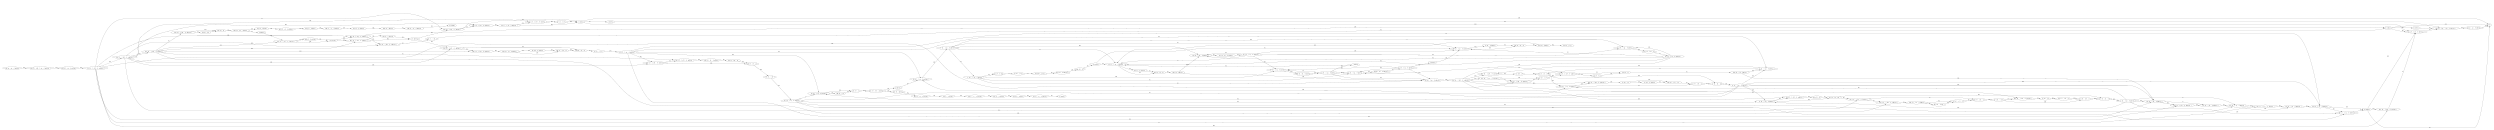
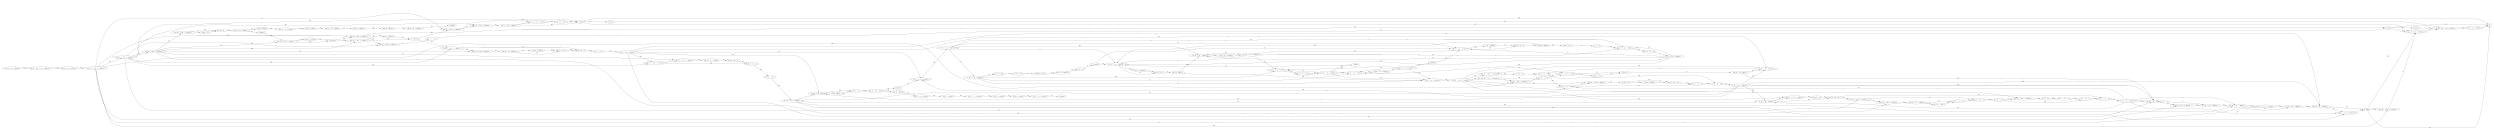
node "mov w9 , w8": added
